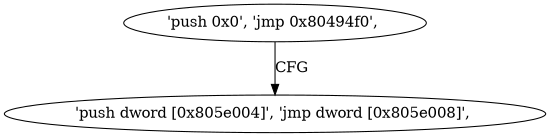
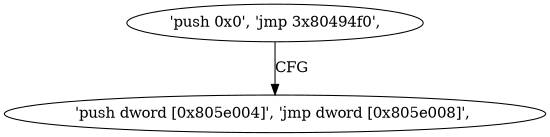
node "'push 0x0', 'jmp 0x80494f0',": label "'push 0x0', 'jmp 0x80494f0'," -> "'push 0x0', 'jmp 3x80494f0',"
